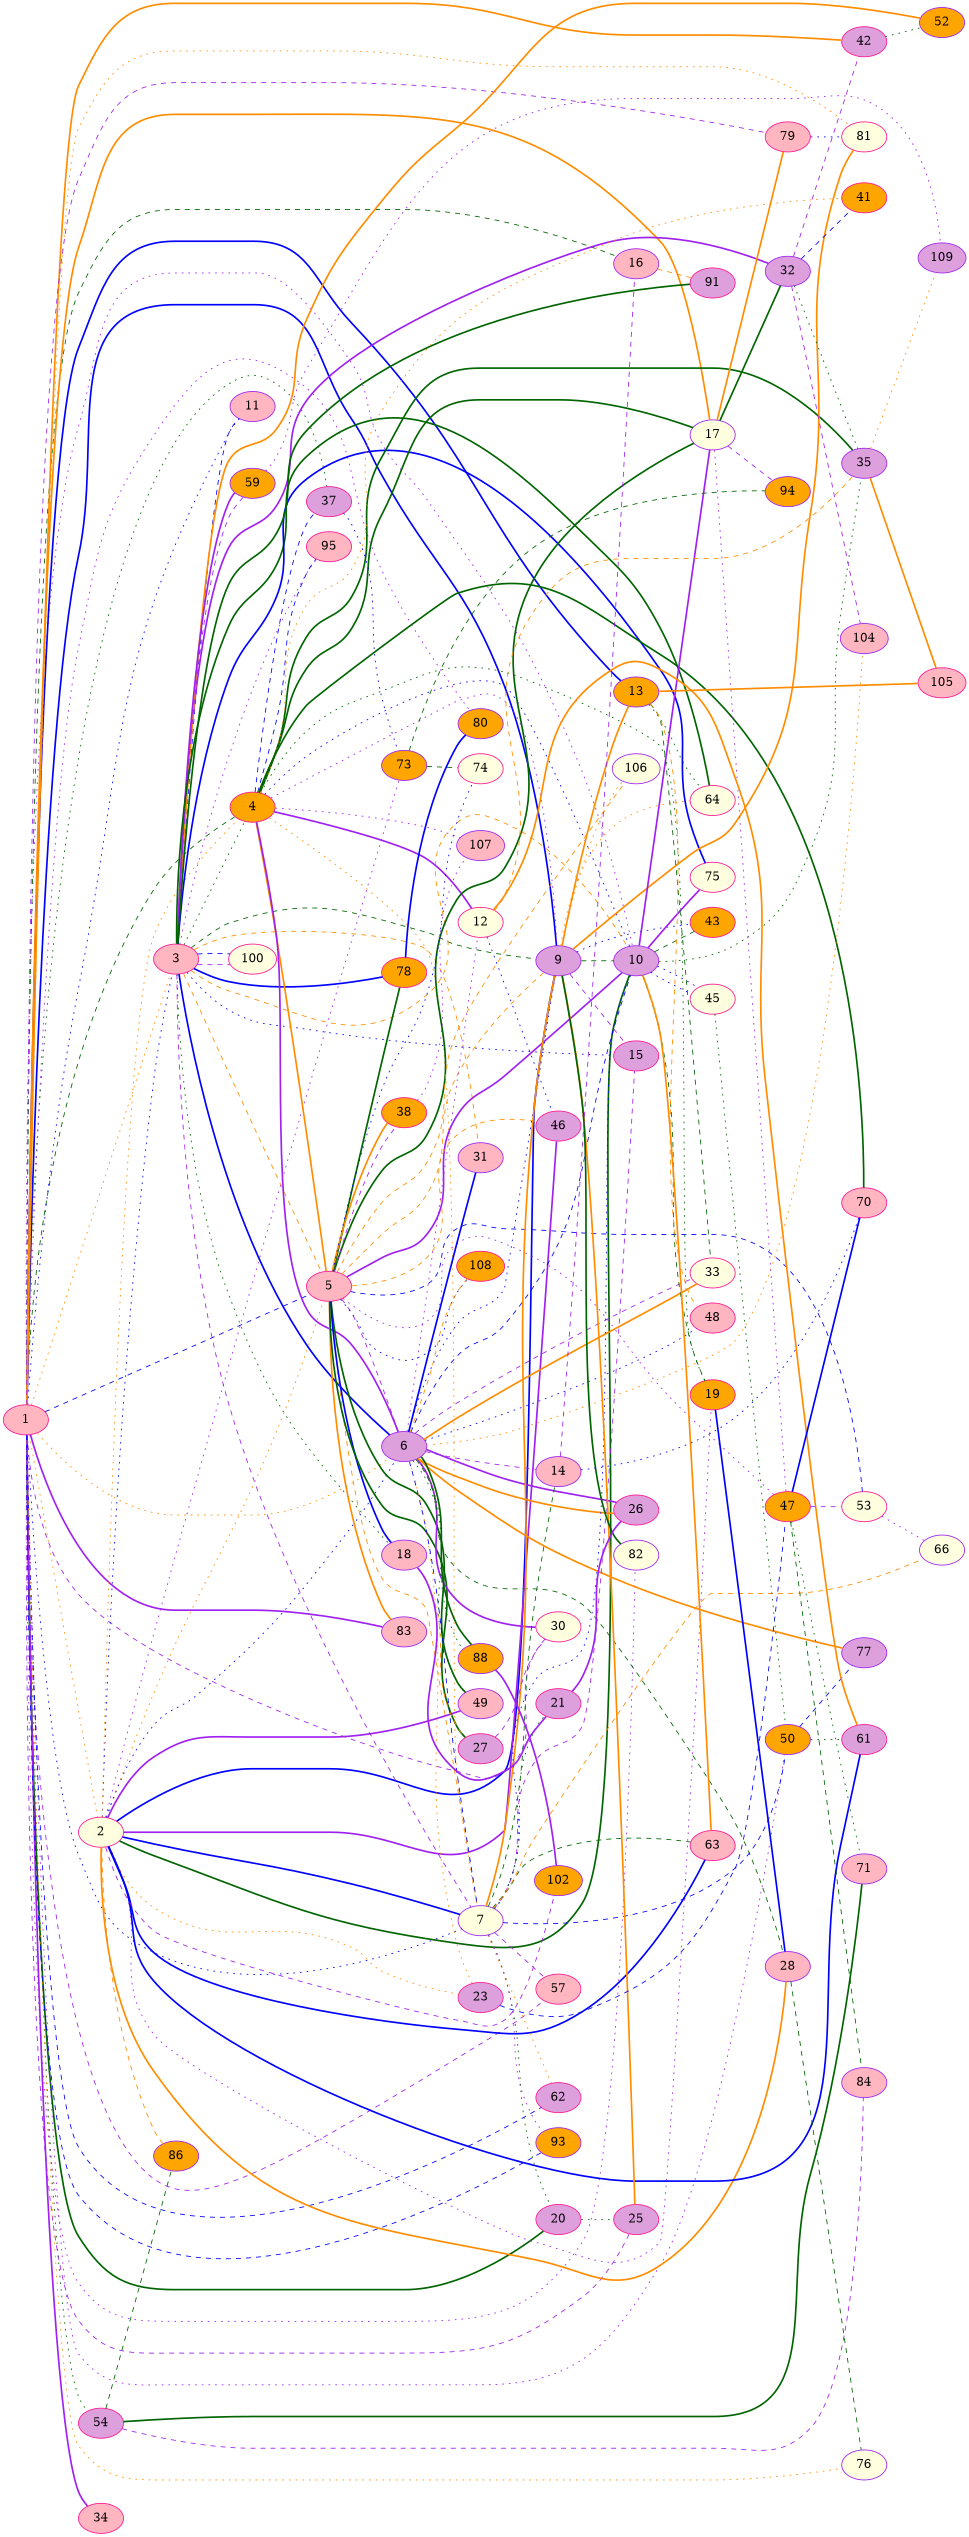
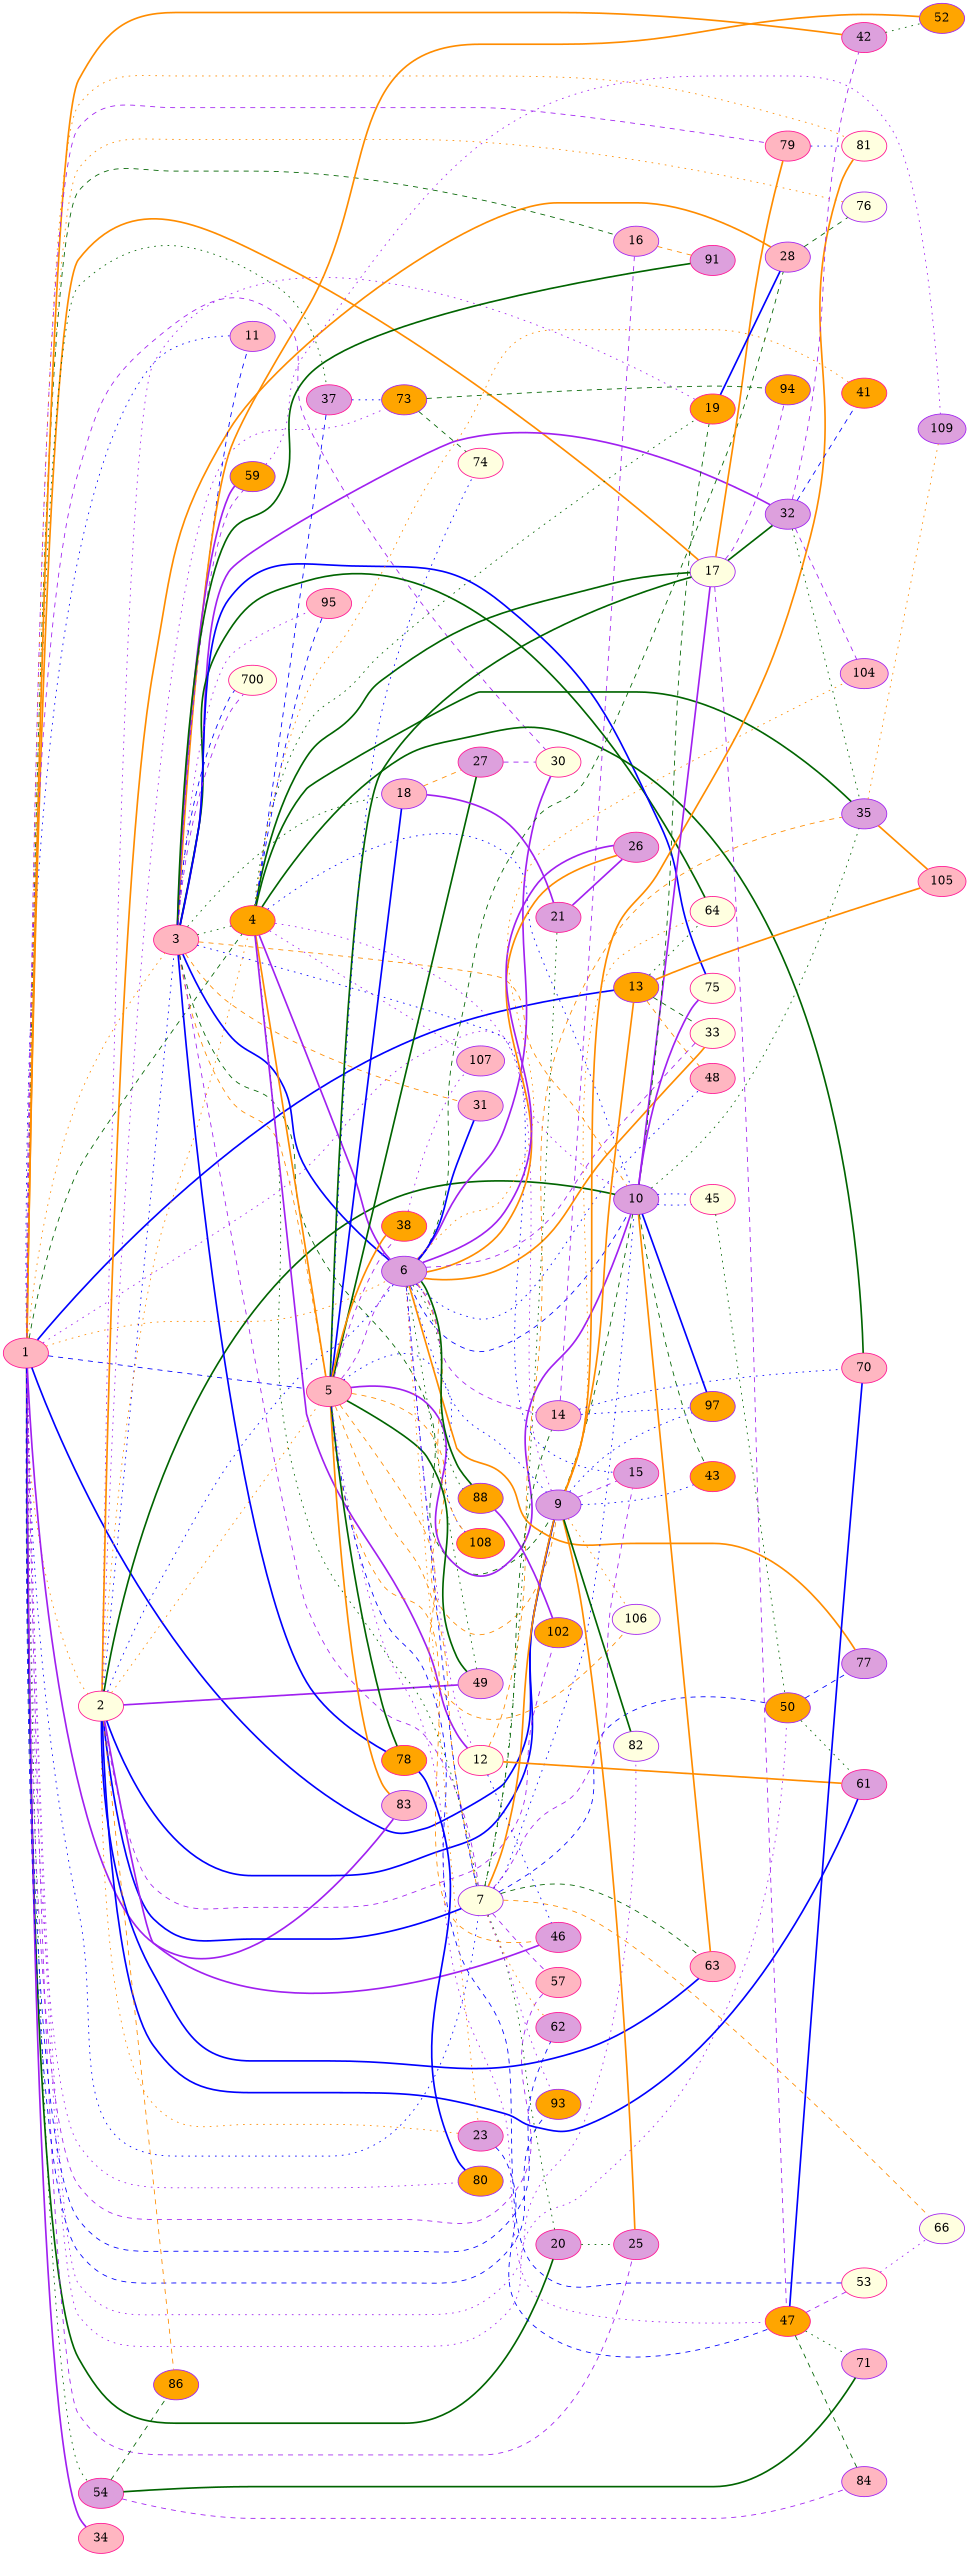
node "100": label "100" -> "700"
edge "17" -- "47": style dotted -> dashed
edge "4" -- "7": color darkorange -> darkgreen
node "97": added
